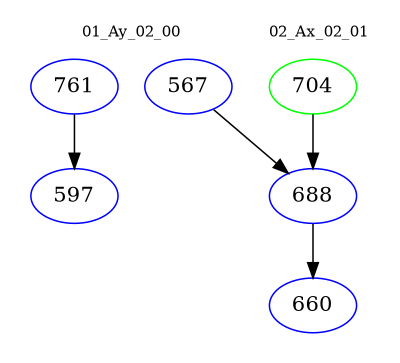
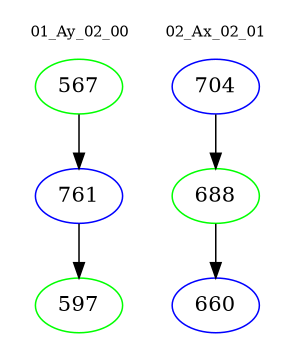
node "567": color blue -> green
node "704": color green -> blue
edge "567" -> "688": now "567" -> "761"
node "597": color blue -> green
node "688": color blue -> green
